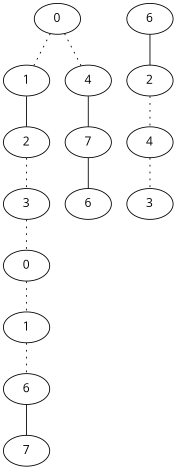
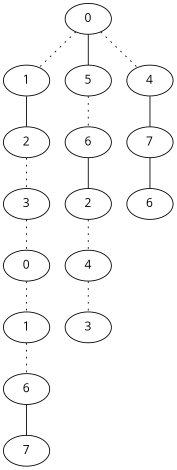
node "5": added
